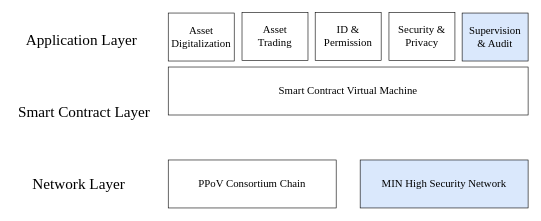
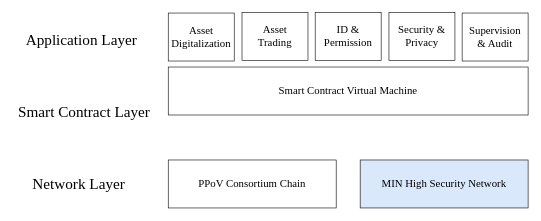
node "Supervision & Audit": fillcolor #dae8fc -> #ffffff
